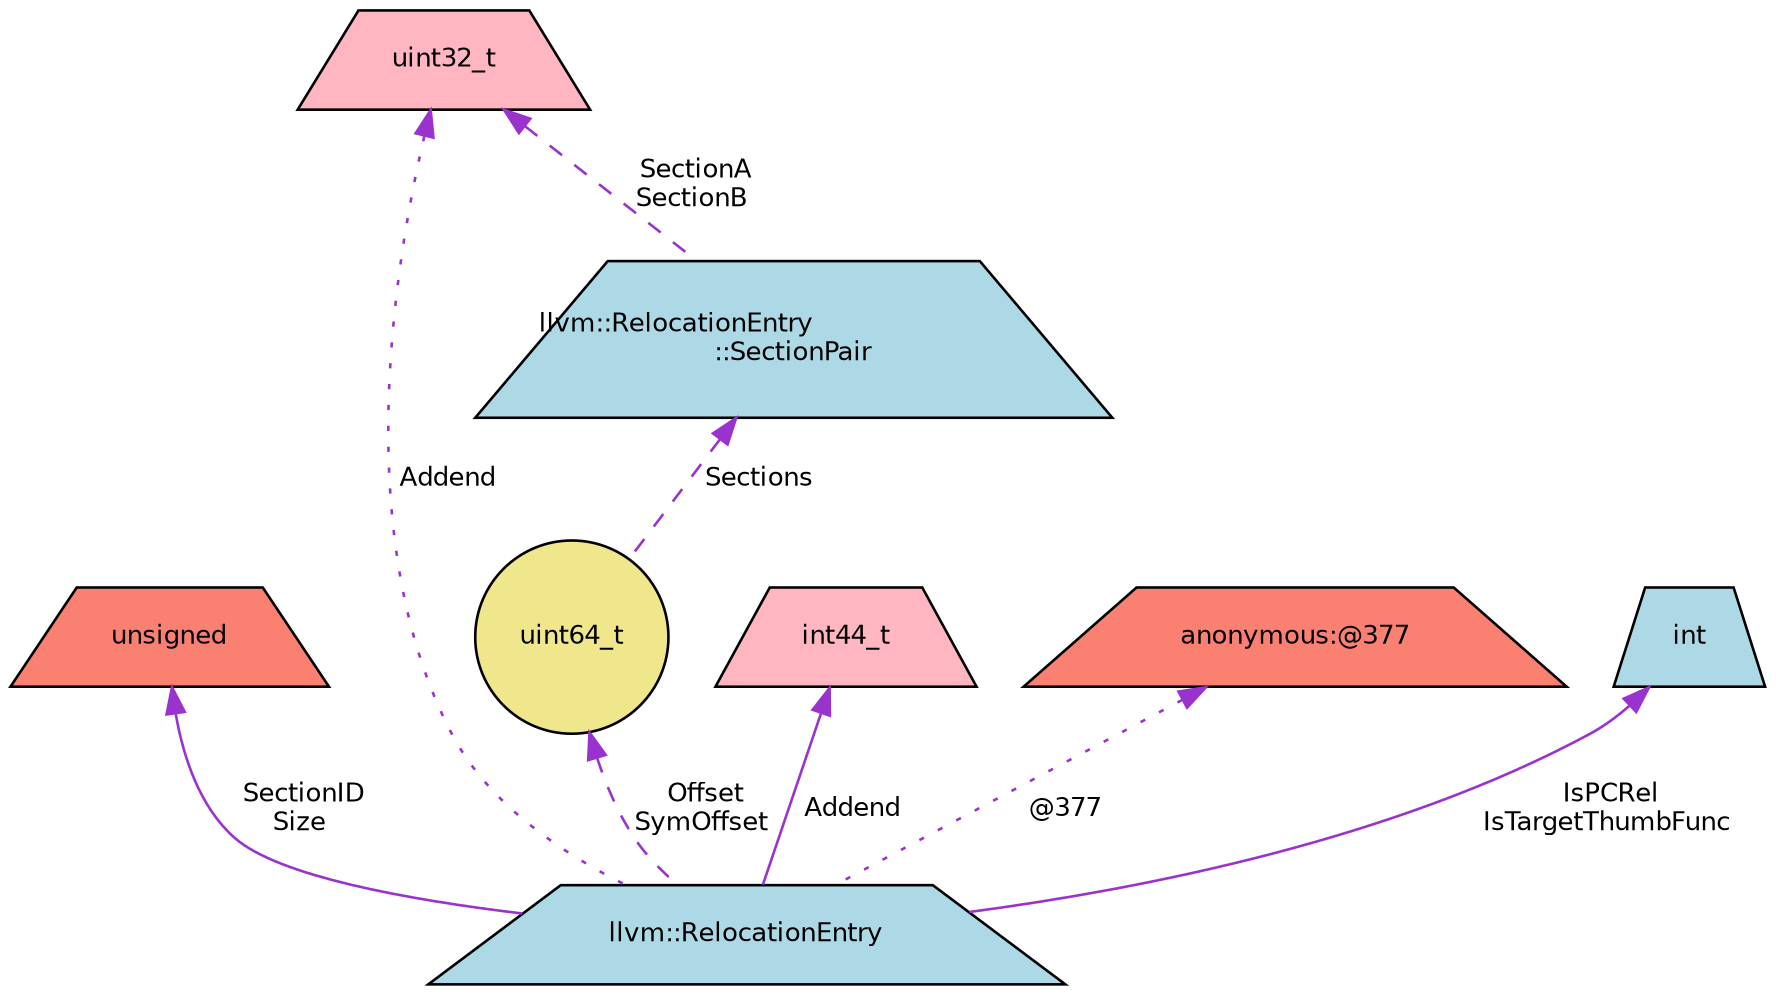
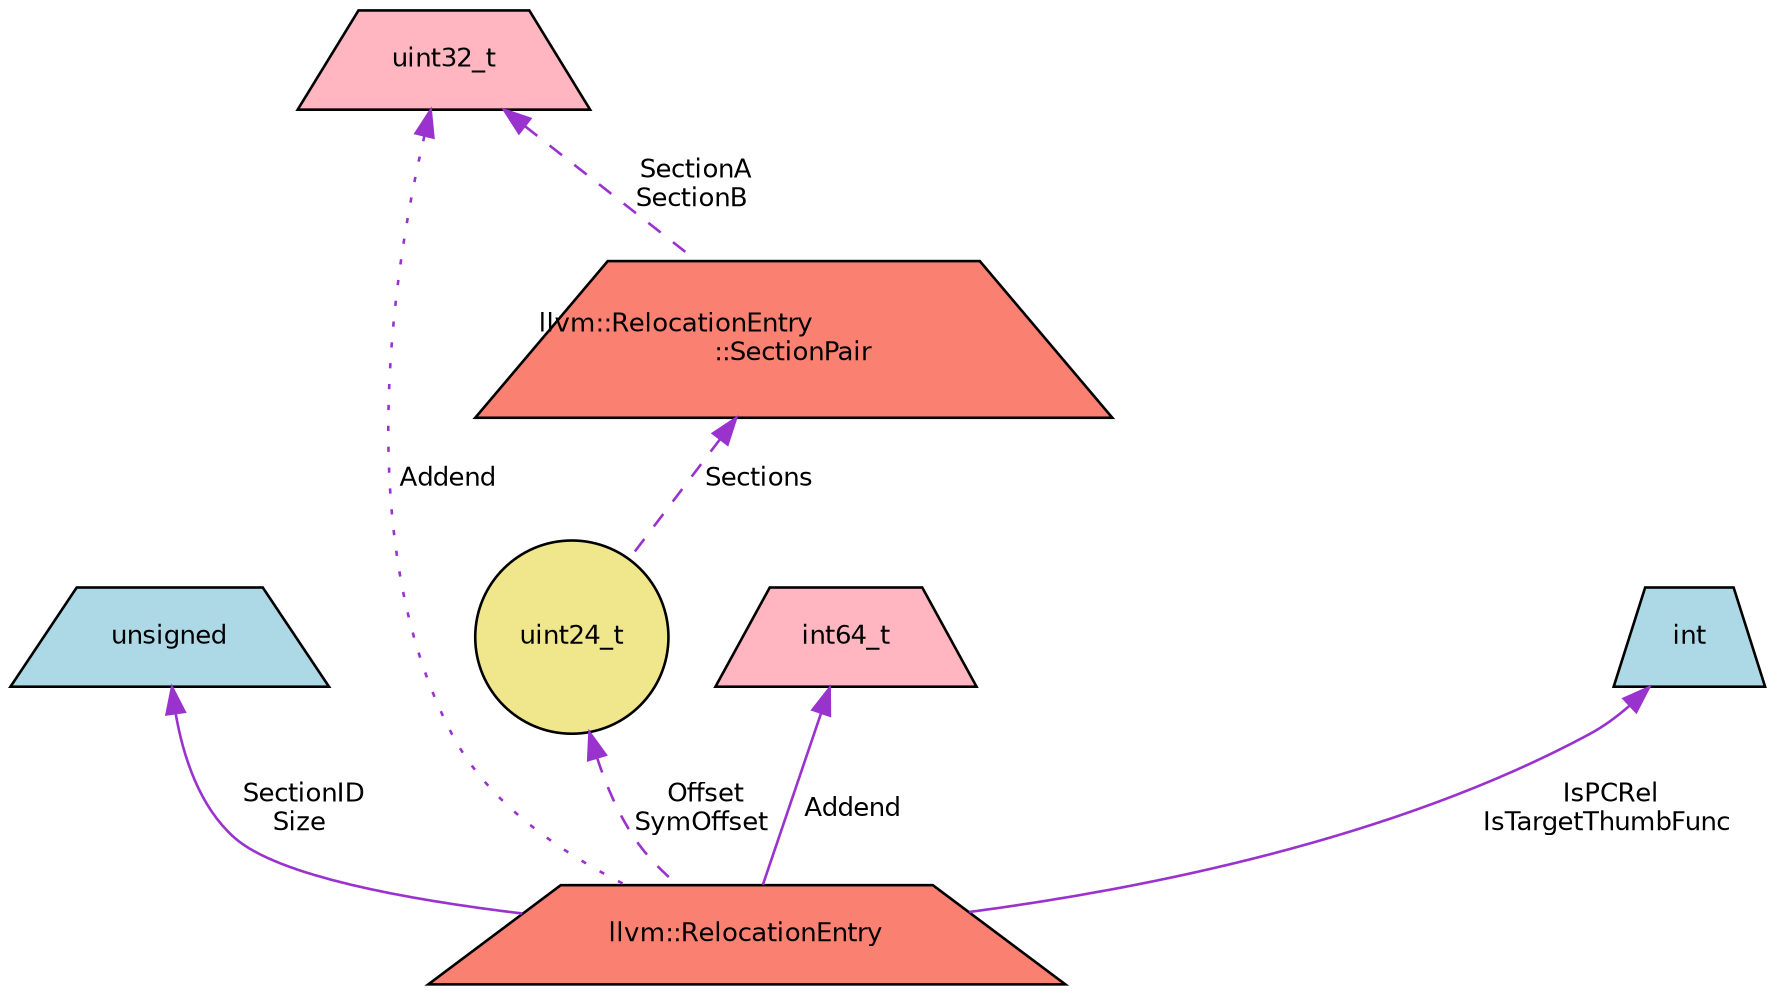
node "llvm::RelocationEntry ::SectionPair": fillcolor lightblue -> salmon
node "unsigned": fillcolor salmon -> lightblue
node "uint64_t": label "uint64_t" -> "uint24_t"
node "int44_t": label "int44_t" -> "int64_t"
node "anonymous:@377": removed
node "llvm::RelocationEntry": fillcolor lightblue -> salmon
